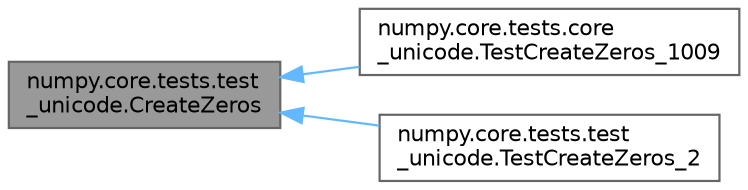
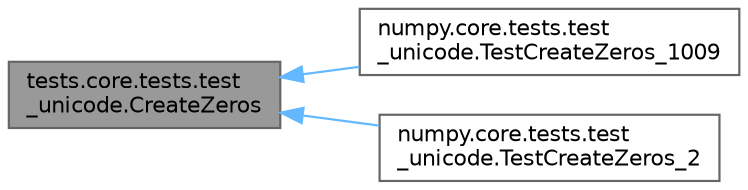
node "numpy.core.tests.core _unicode.TestCreateZeros_1009": label "numpy.core.tests.core _unicode.TestCreateZeros_1009" -> "numpy.core.tests.test _unicode.TestCreateZeros_1009"
node "numpy.core.tests.test _unicode.CreateZeros": label "numpy.core.tests.test _unicode.CreateZeros" -> "tests.core.tests.test _unicode.CreateZeros"
